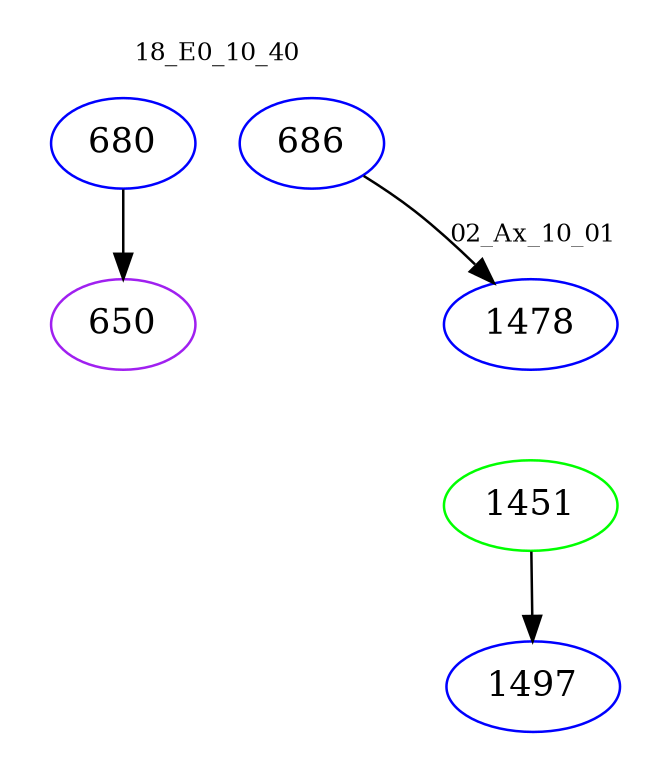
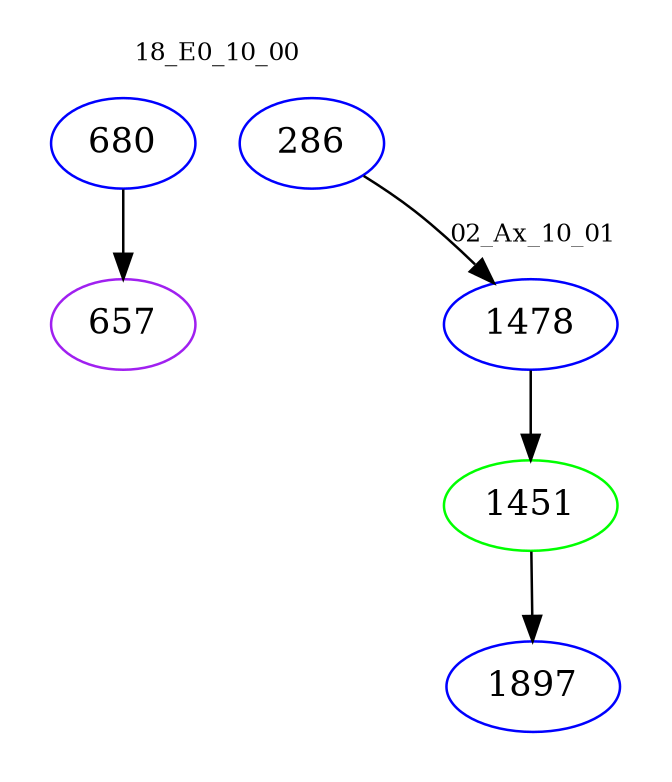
cluster "18_E0_10_40": label "18_E0_10_40" -> "18_E0_10_00"
node "686": label "686" -> "286"
node "650": label "650" -> "657"
edge "1478" -> "1451": added
node "1497": label "1497" -> "1897"
